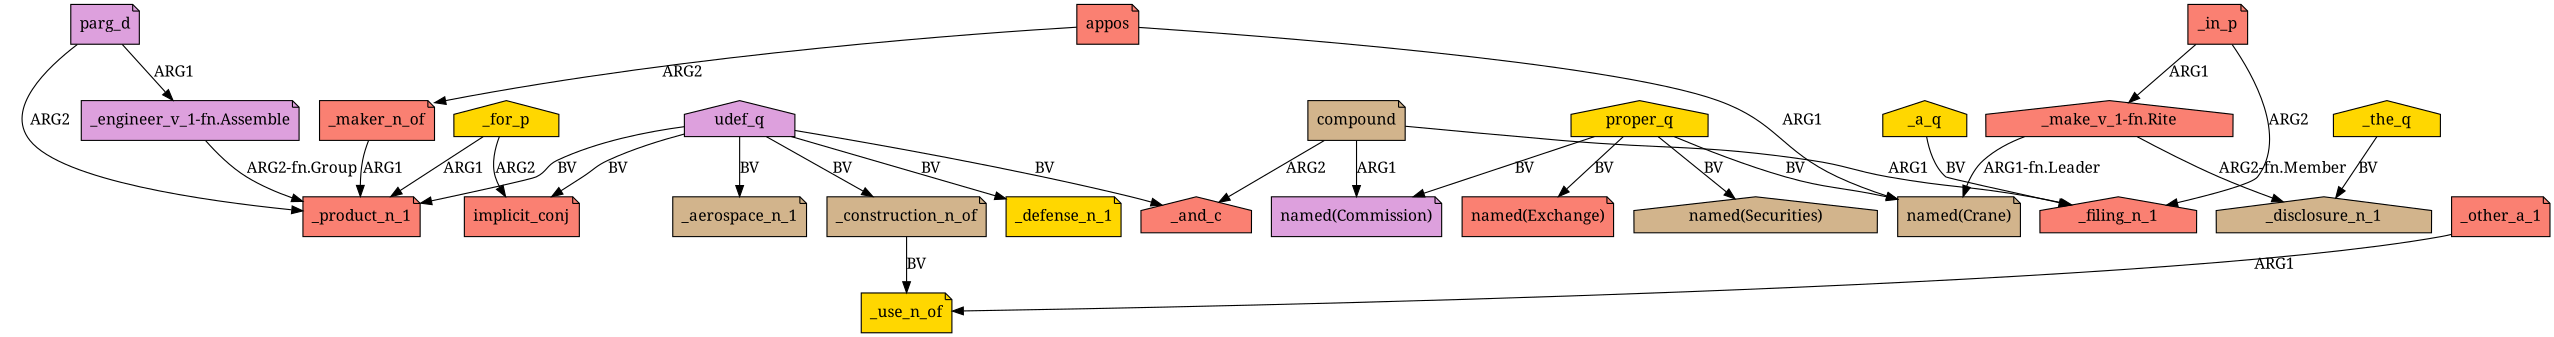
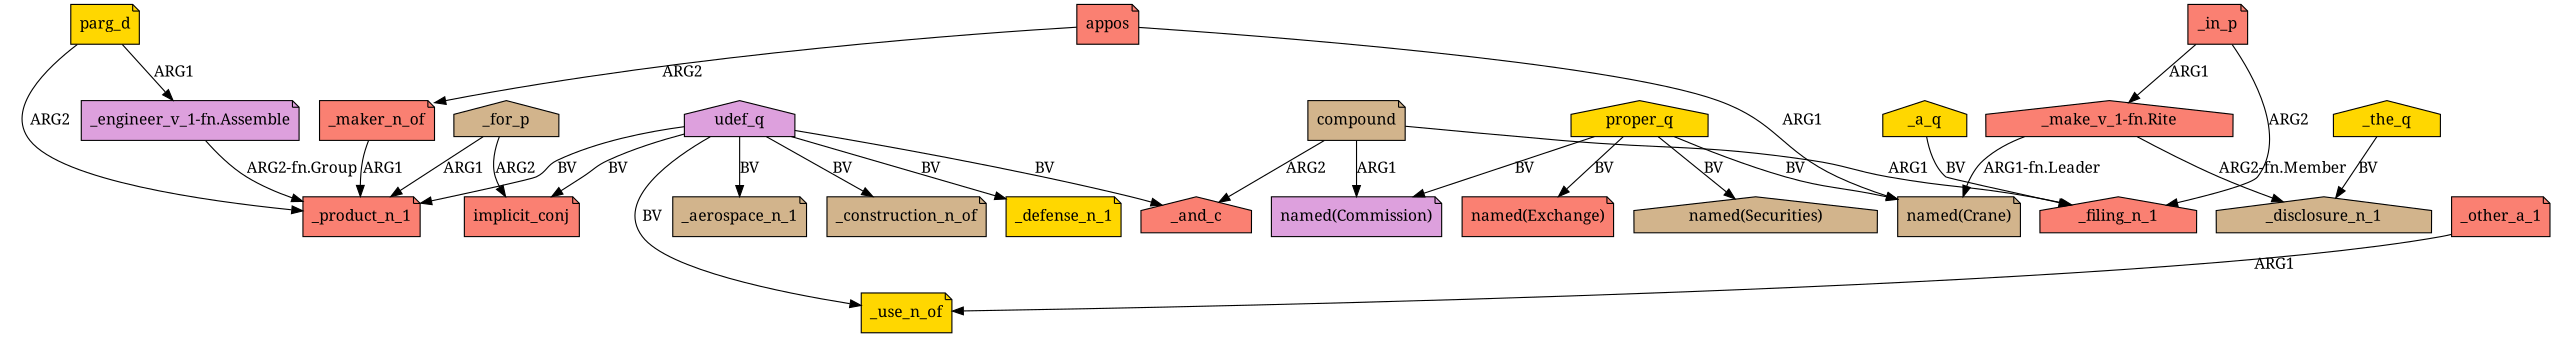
node "parg_d": fillcolor plum -> gold
node "_for_p": fillcolor gold -> tan
edge "_construction_n_of" -> "_use_n_of": now "udef_q" -> "_use_n_of"
